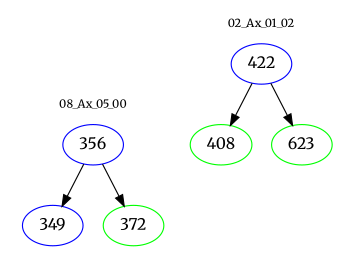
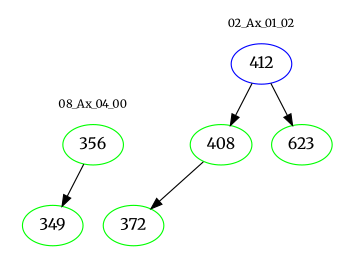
node "422": label "422" -> "412"
cluster "08_Ax_05_00": label "08_Ax_05_00" -> "08_Ax_04_00"
node "356": color blue -> green
edge "356" -> "372": now "408" -> "372"
node "349": color blue -> green
